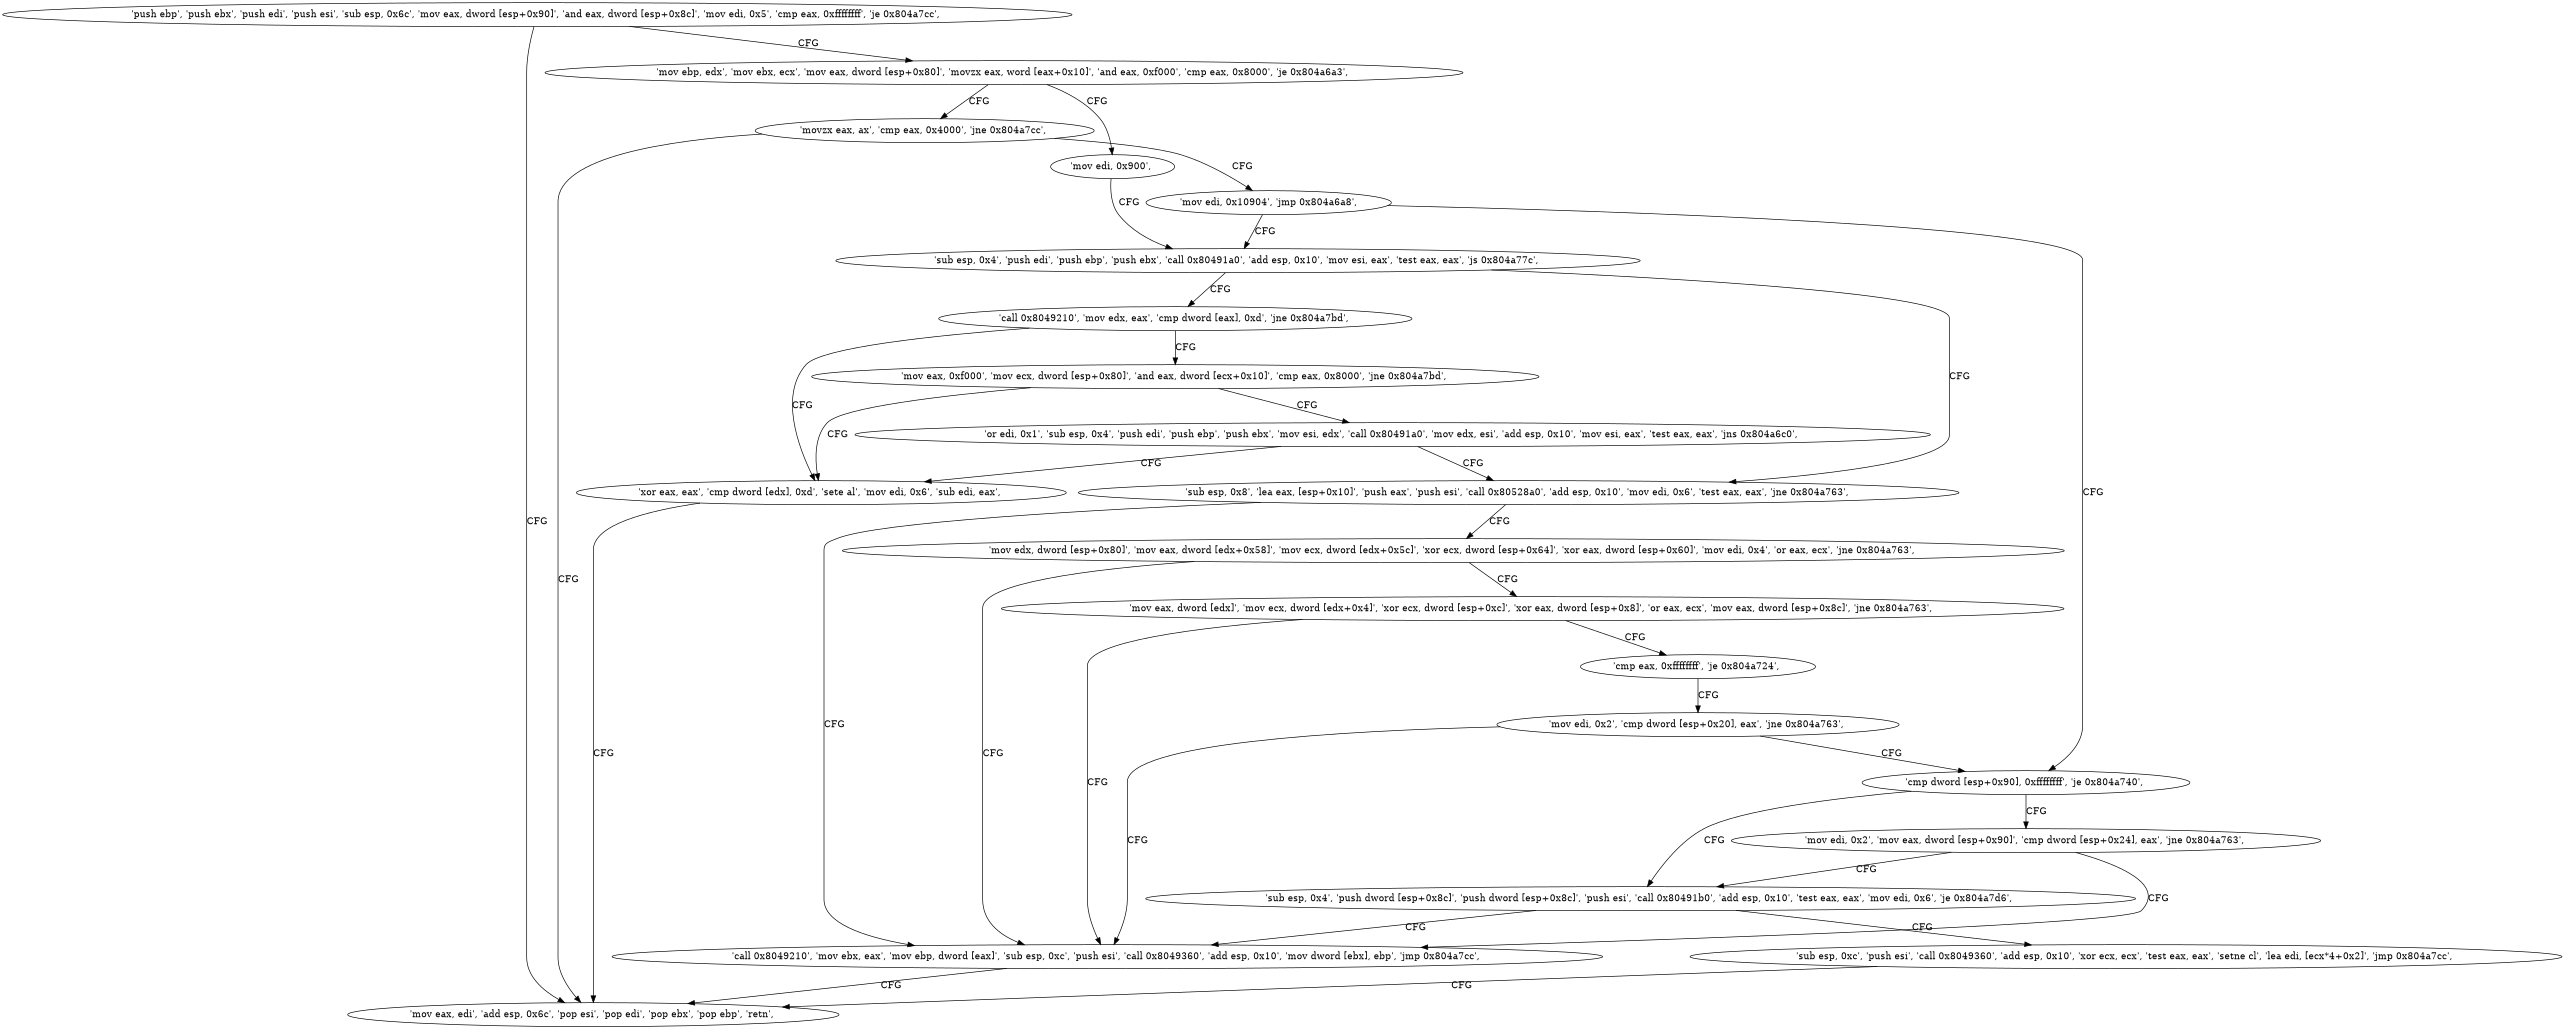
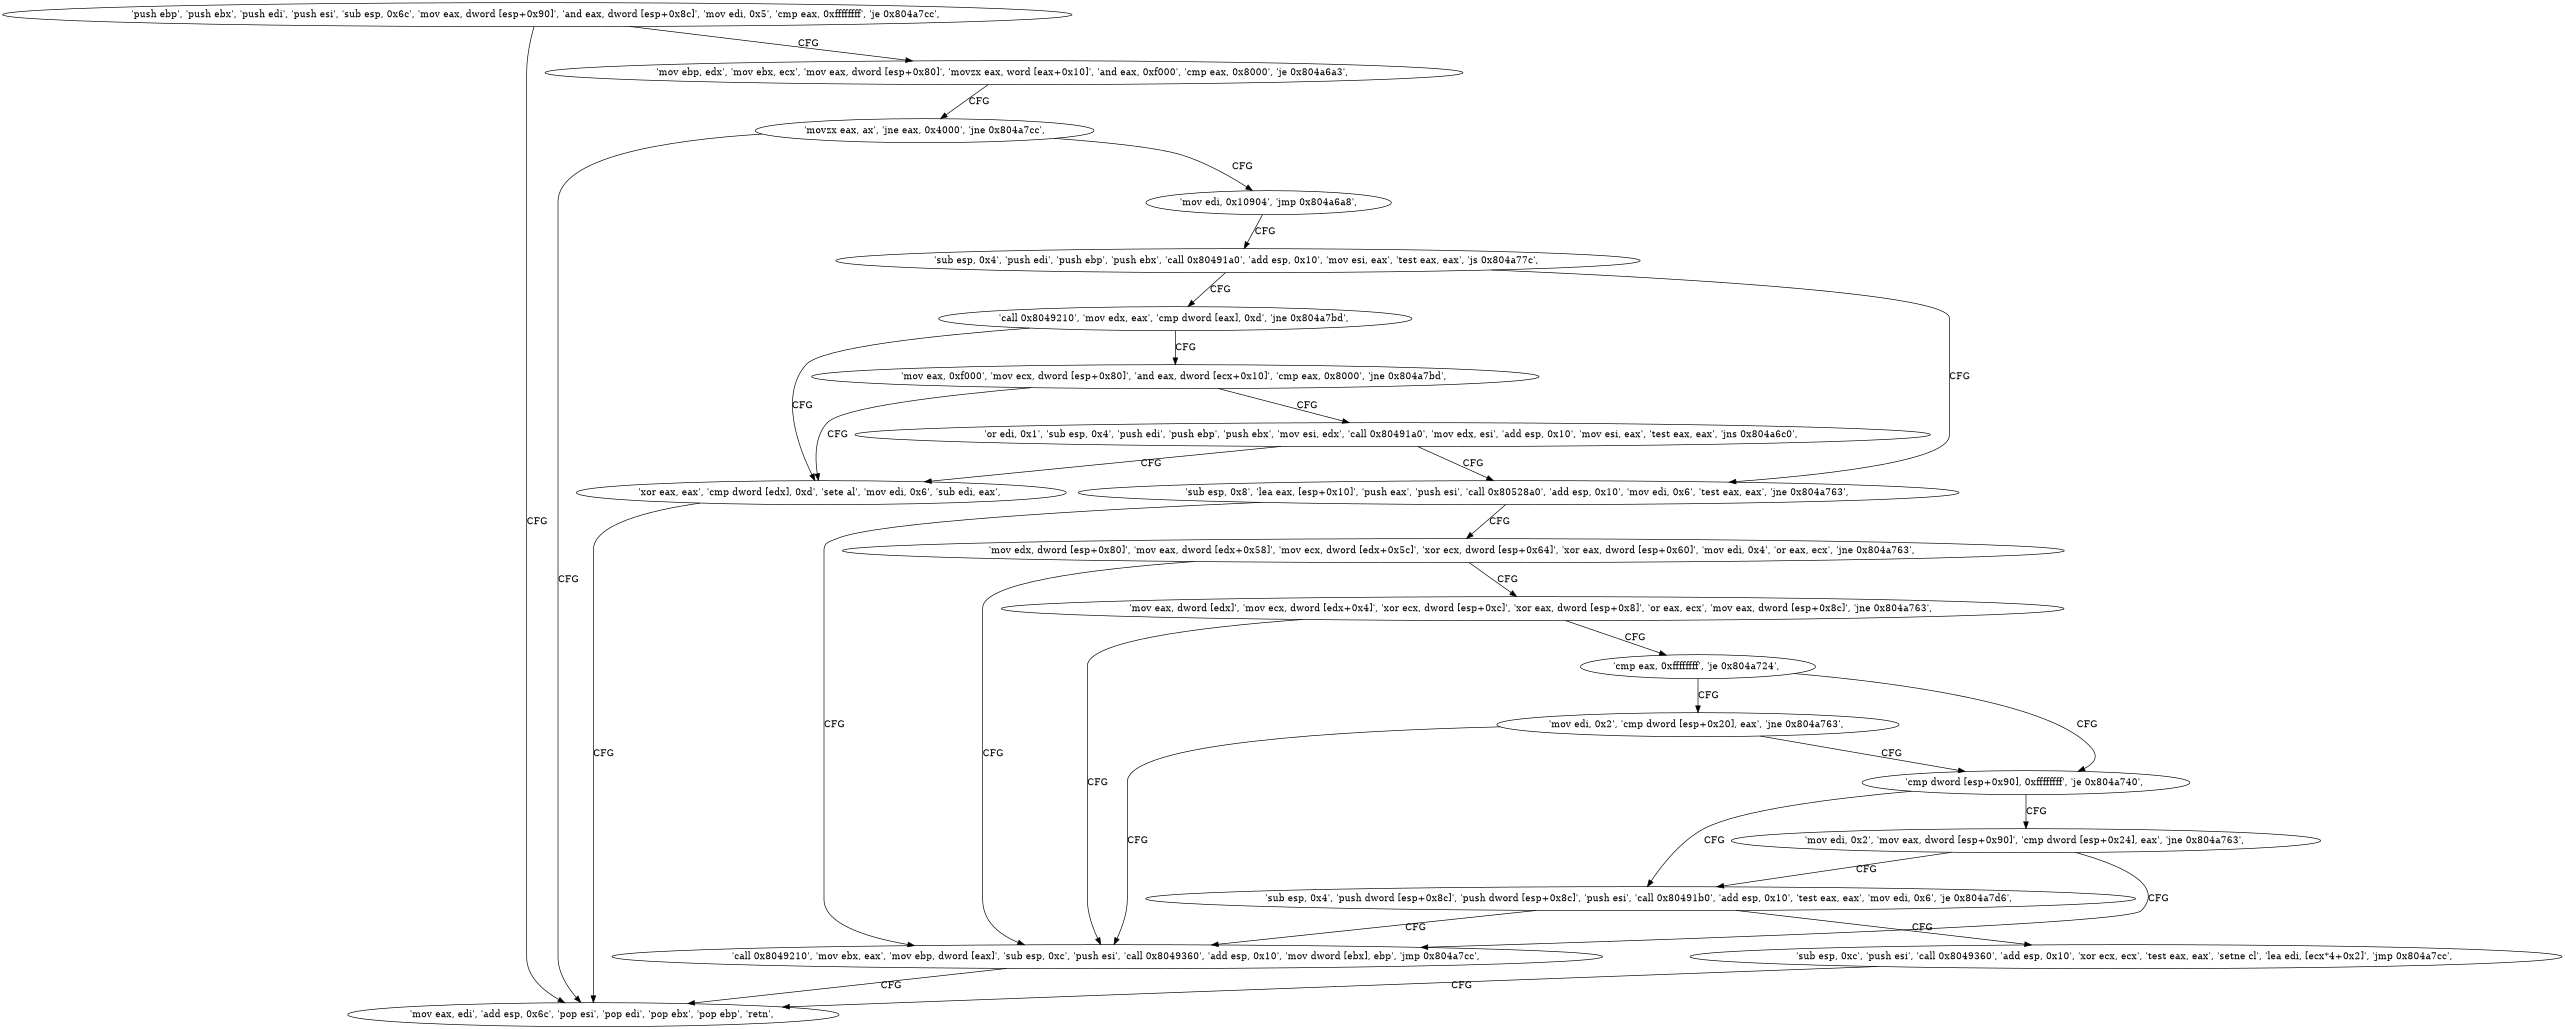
node "'movzx eax, ax', 'cmp eax, 0x4000', 'jne 0x804a7cc',": label "'movzx eax, ax', 'cmp eax, 0x4000', 'jne 0x804a7cc'," -> "'movzx eax, ax', 'jne eax, 0x4000', 'jne 0x804a7cc',"
node "'mov edi, 0x900',": removed
edge "'mov edi, 0x10904', 'jmp 0x804a6a8'," -> "'cmp dword [esp+0x90], 0xffffffff', 'je 0x804a740',": now "'cmp eax, 0xffffffff', 'je 0x804a724'," -> "'cmp dword [esp+0x90], 0xffffffff', 'je 0x804a740',"
